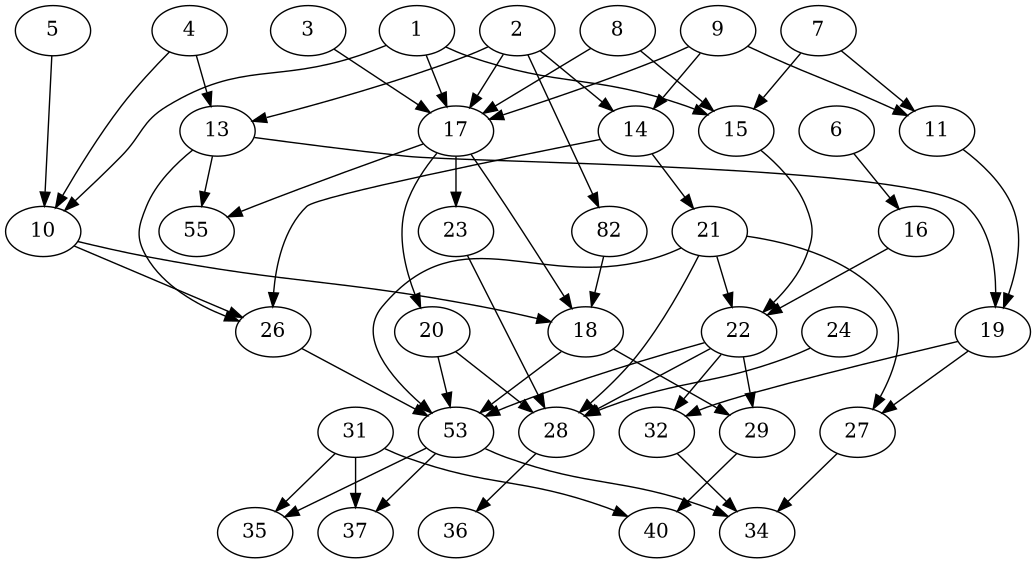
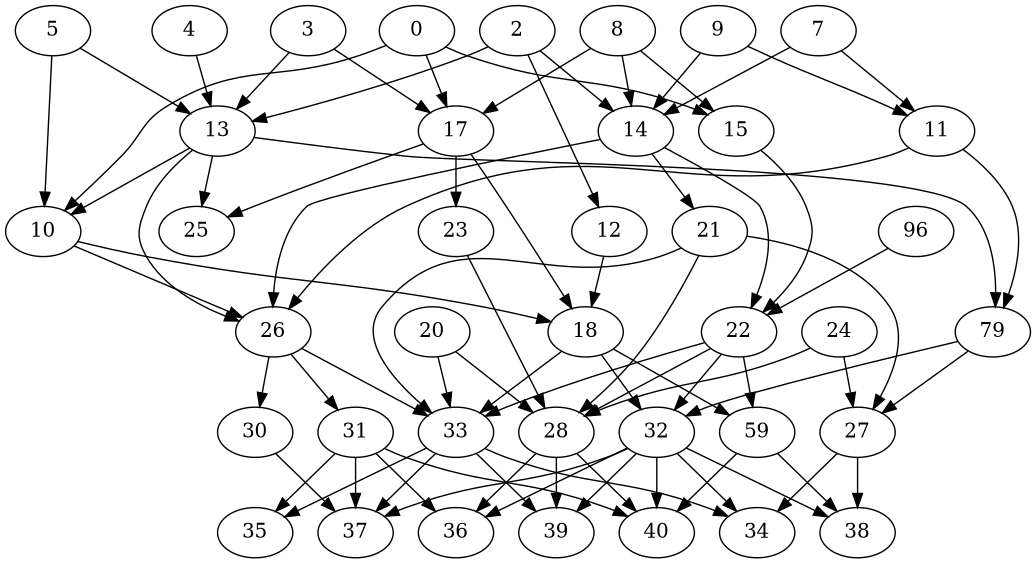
node "1": label "1" -> "0"
edge "8" -> "14": added
edge "2" -> "17": removed
edge "7" -> "15": now "7" -> "14"
edge "9" -> "17": removed
edge "5" -> "13": added
edge "3" -> "13": added
edge "4" -> "10": now "13" -> "10"
node "6": removed
edge "11" -> "26": added
edge "17" -> "20": removed
node "55": label "55" -> "25"
node "82": label "82" -> "12"
node "16": label "16" -> "96"
edge "21" -> "22": now "14" -> "22"
node "19": label "19" -> "79"
edge "26" -> "31": added
edge "24" -> "27": added
edge "18" -> "32": added
node "30": added
node "53": label "53" -> "33"
node "29": label "29" -> "59"
edge "31" -> "36": added
edge "32" -> "40": added
edge "28" -> "40": added
edge "32" -> "37": added
edge "32" -> "36": added
node "39": added
node "38": added
